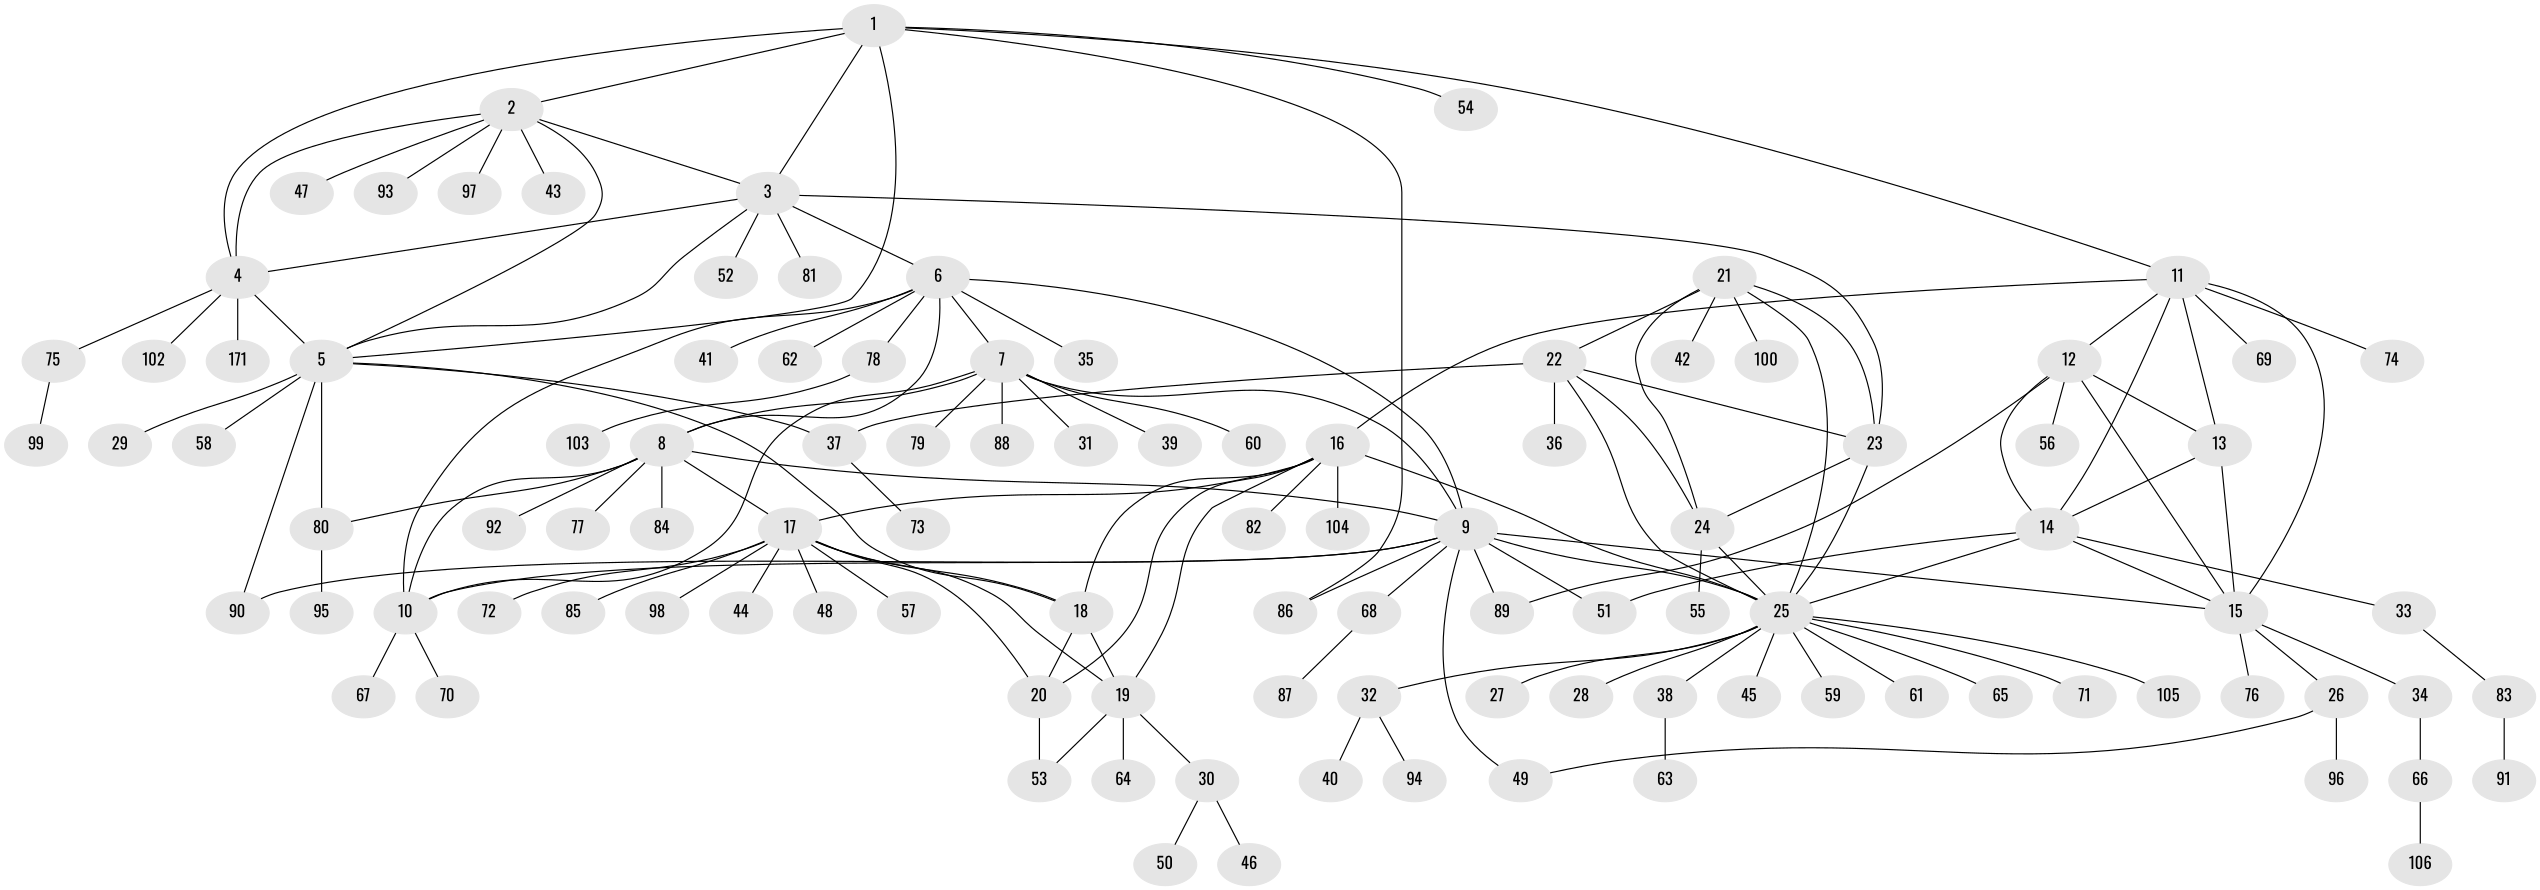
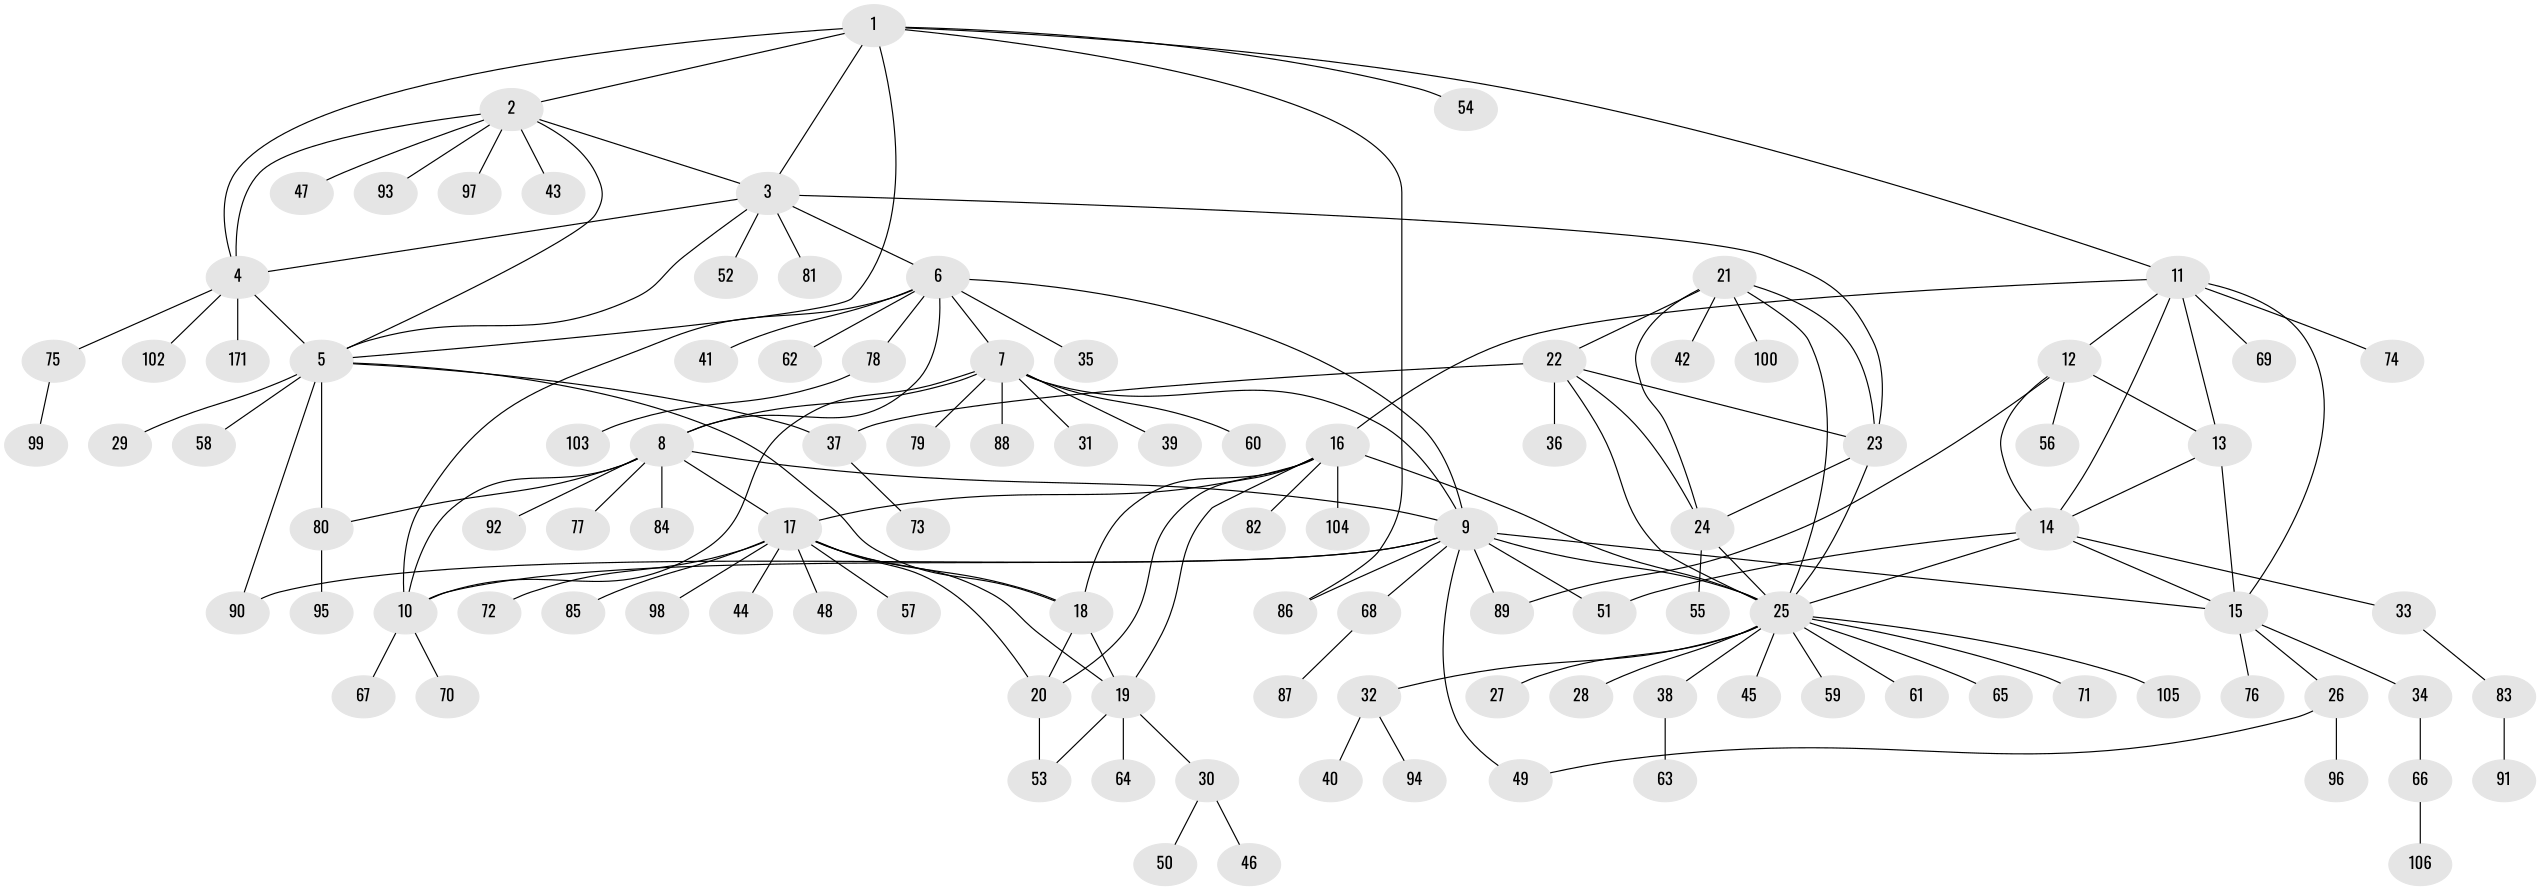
edge "12" -- "15": removed
